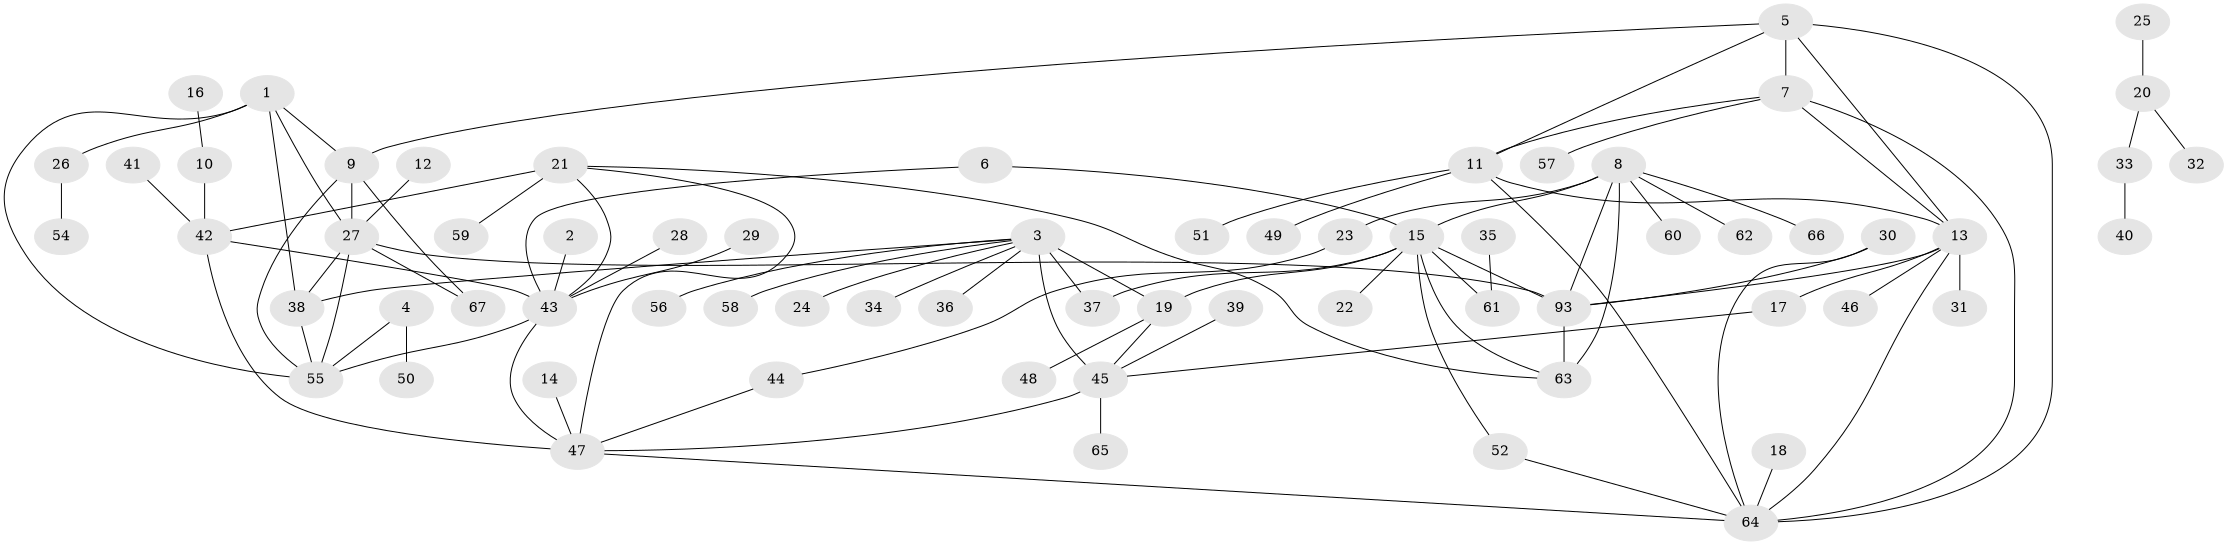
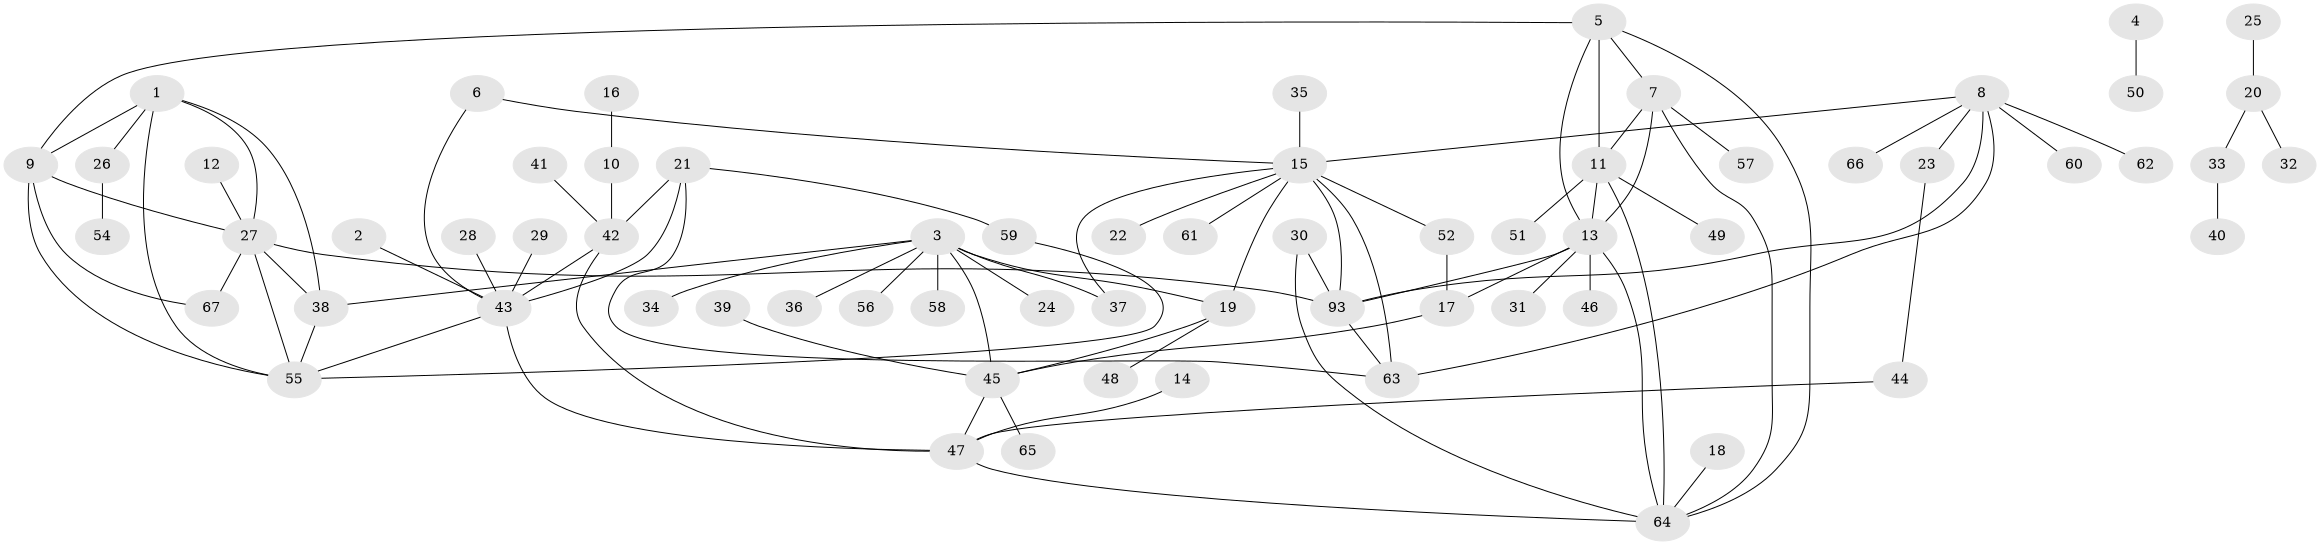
edge "35" -- "61": now "35" -- "15"
edge "21" -- "47": removed
edge "4" -- "55": now "59" -- "55"
edge "52" -- "64": now "52" -- "17"
